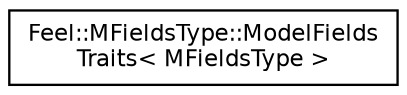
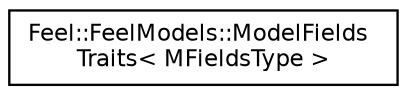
node "Feel::MFieldsType::ModelFields Traits< MFieldsType >": label "Feel::MFieldsType::ModelFields Traits< MFieldsType >" -> "Feel::FeelModels::ModelFields Traits< MFieldsType >"
